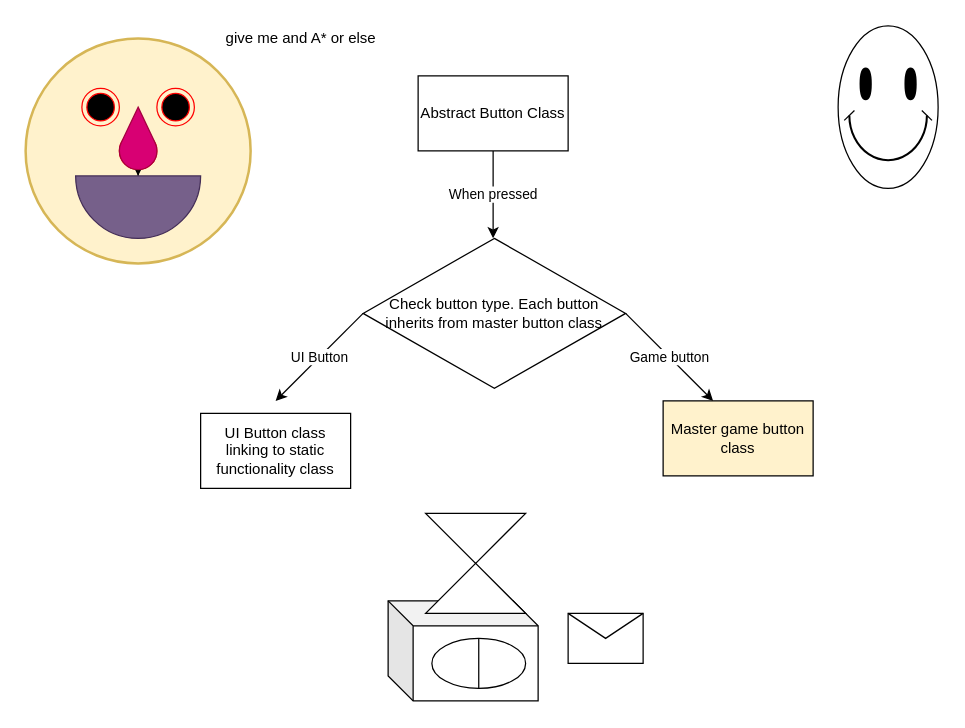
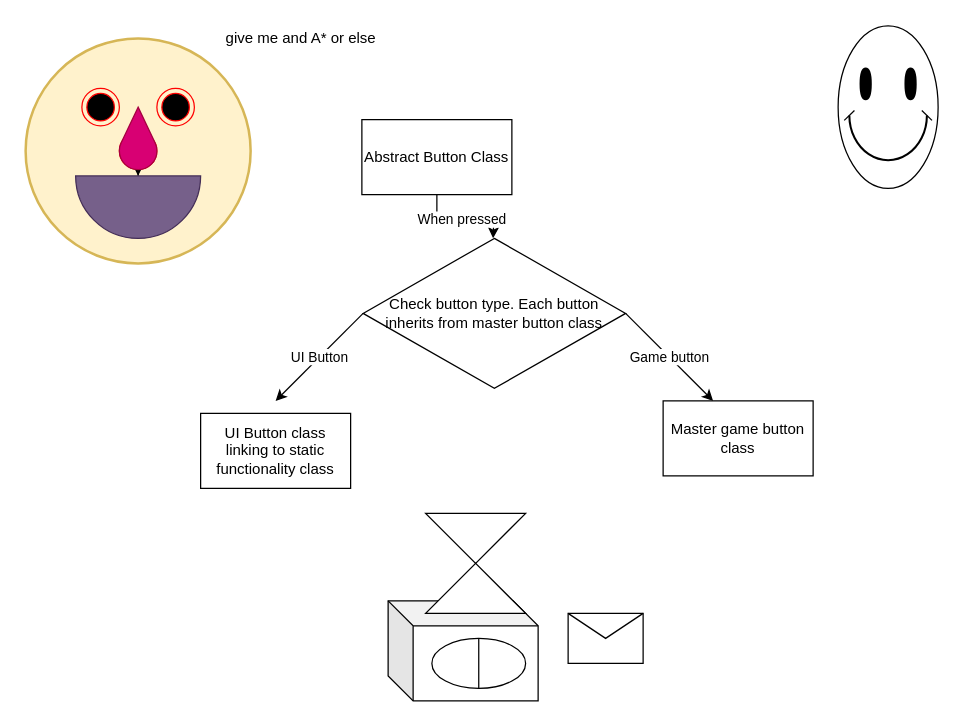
node "Abstract Button Class": moved (493, 113) -> (437, 157)
node "Master game button class": fillcolor #fff2cc -> #ffffff
